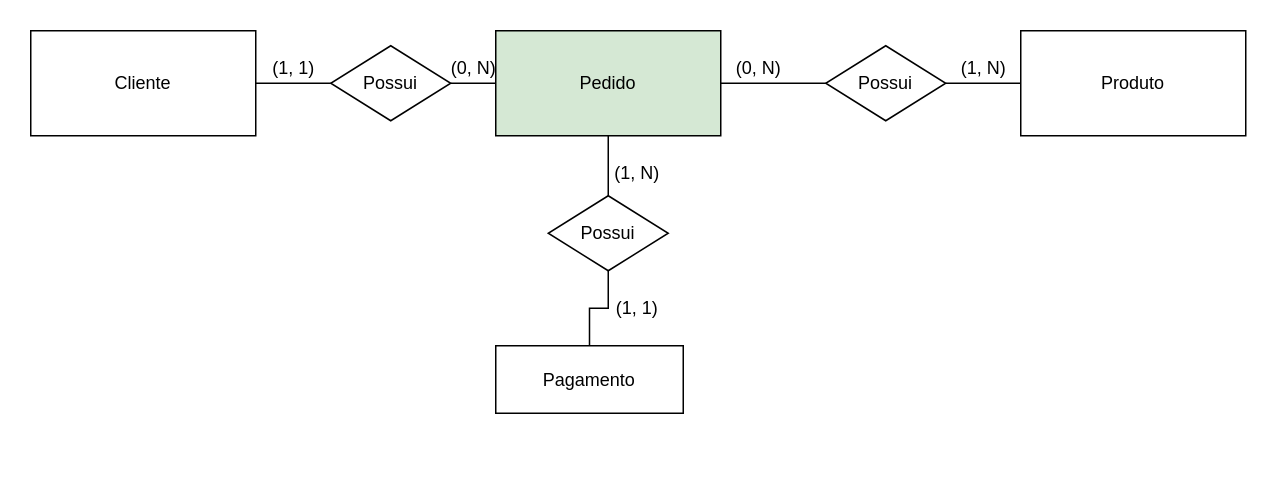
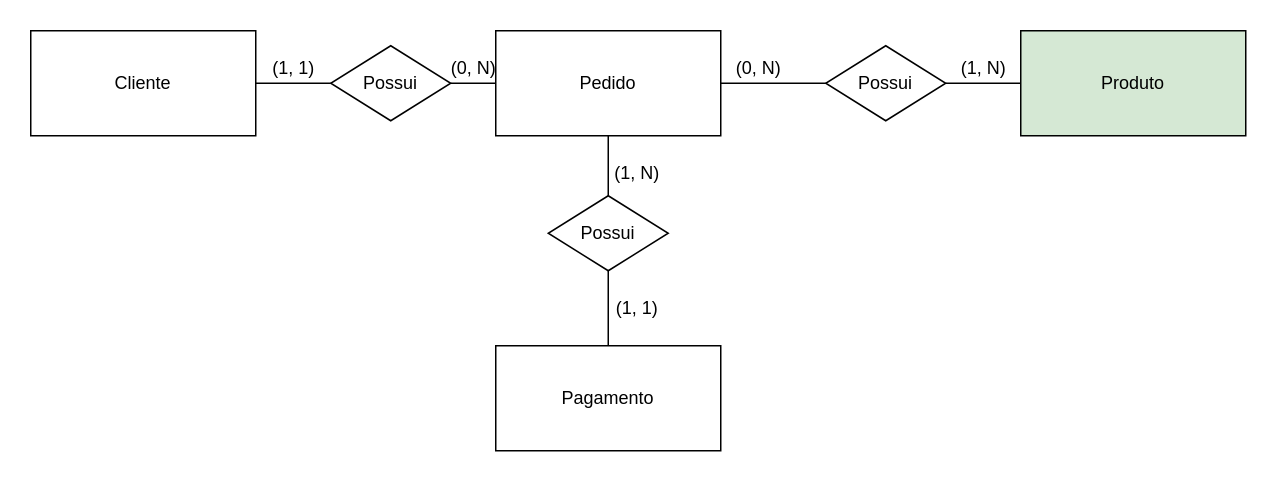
node "Pedido": fillcolor #d5e8d4 -> #ffffff
node "Produto": fillcolor #ffffff -> #d5e8d4
node "Pagamento": size 188x68 -> 225x105
